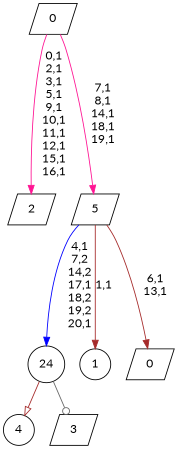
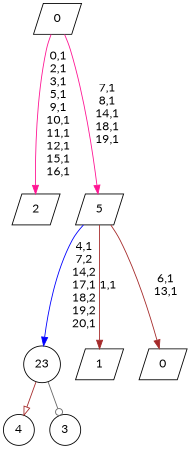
node "24": label "24" -> "23"
node "1": shape circle -> parallelogram
node "3": shape parallelogram -> circle
